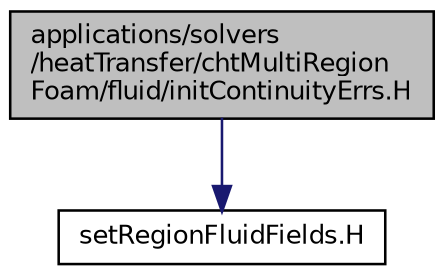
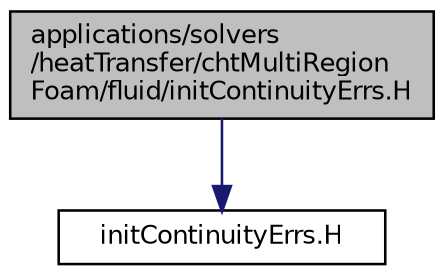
node "setRegionFluidFields.H": label "setRegionFluidFields.H" -> "initContinuityErrs.H"
